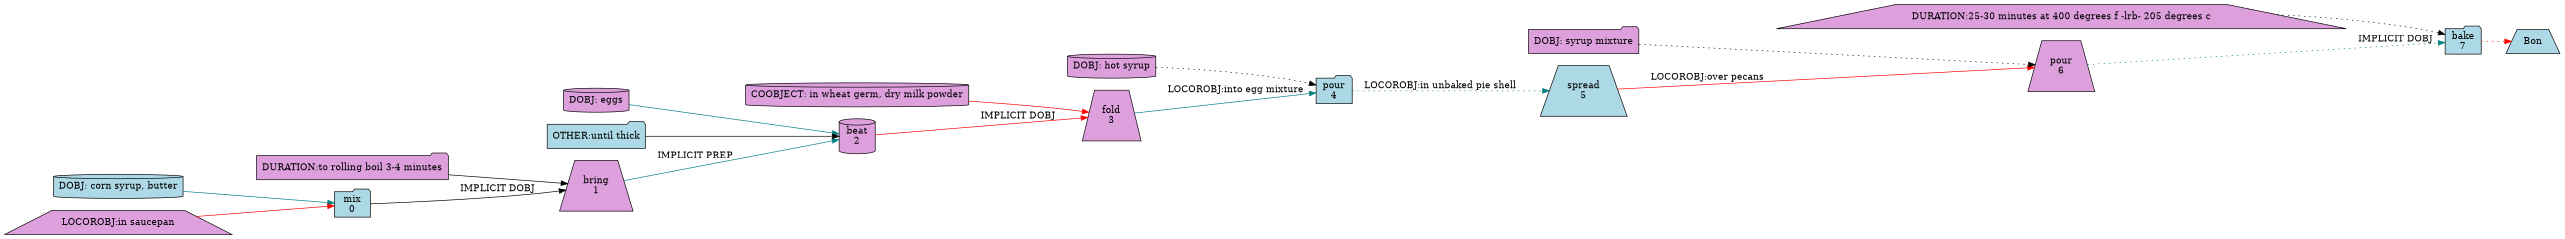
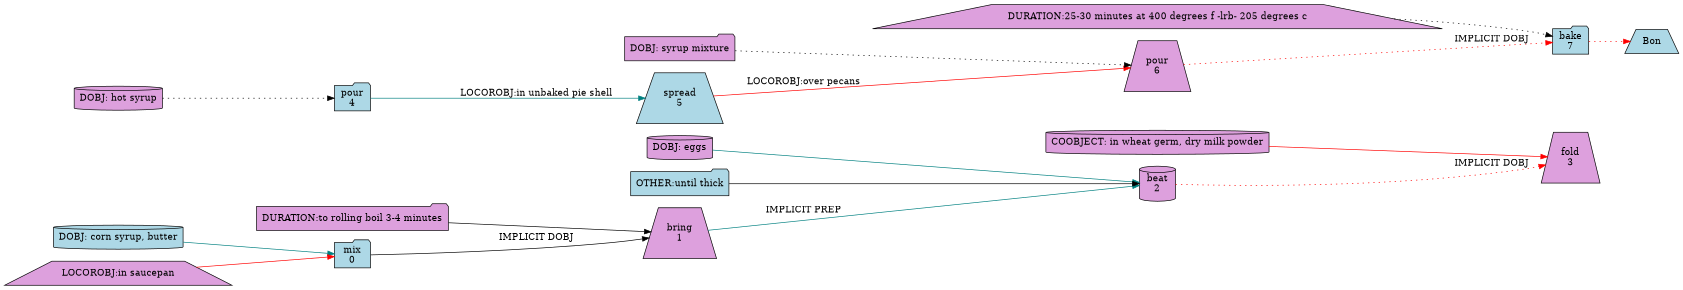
edge "pour 6" -> "bake 7": color teal -> red
edge "pour 4" -> "spread 5": style dotted -> solid
edge "fold 3" -> "pour 4": removed, label "LOCOROBJ:into egg mixture"
edge "beat 2" -> "fold 3": style solid -> dotted
